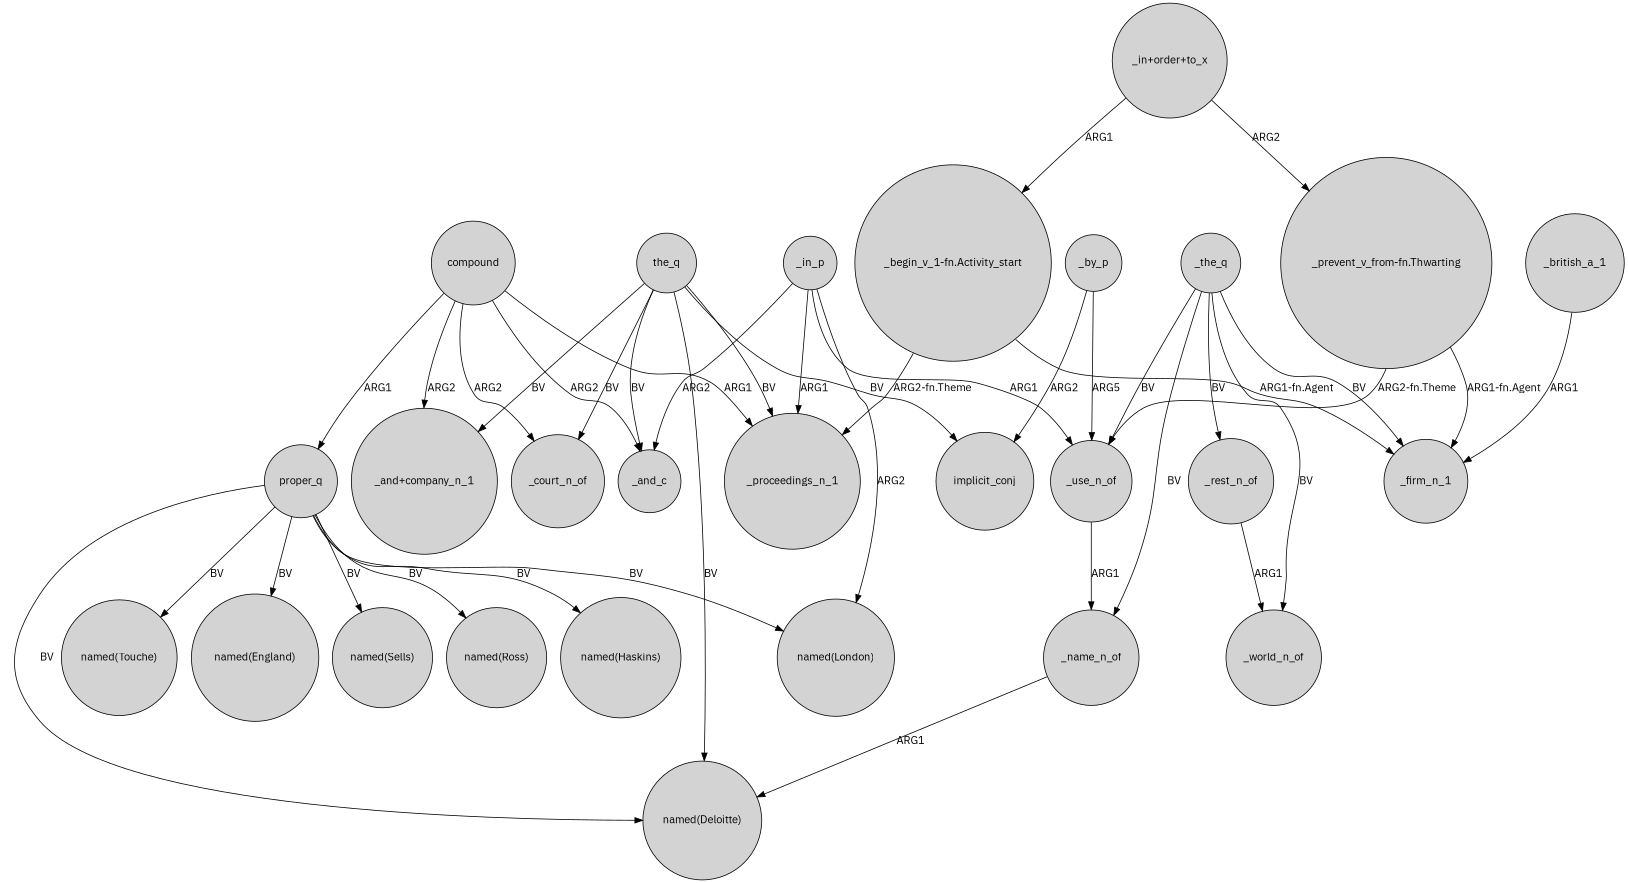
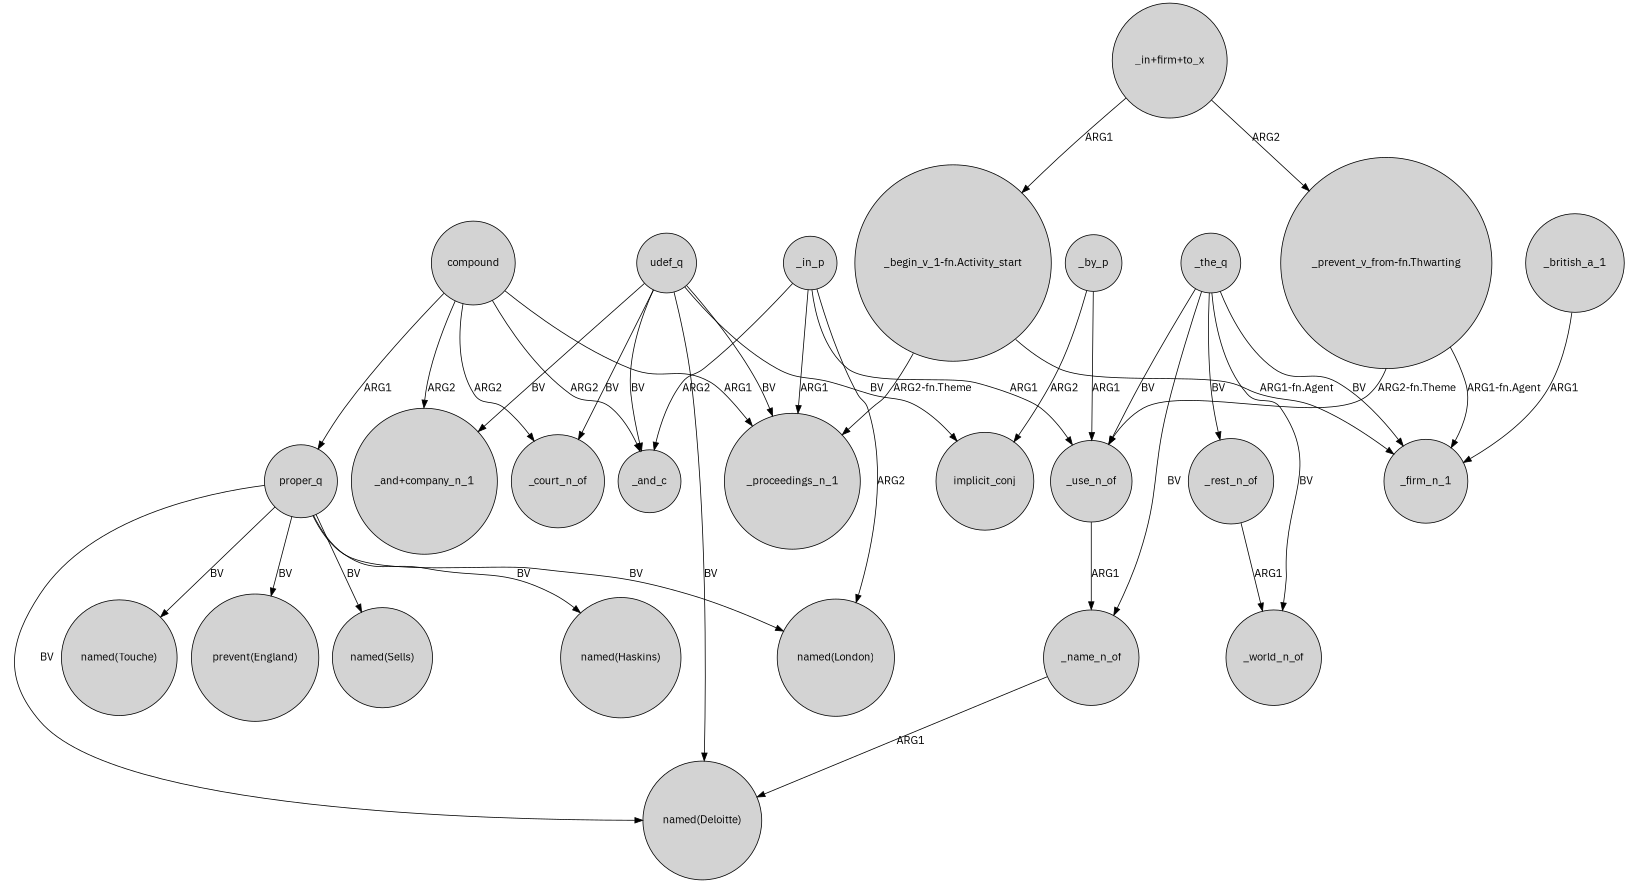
node "_in+order+to_x": label "_in+order+to_x" -> "_in+firm+to_x"
node "the_q": label "the_q" -> "udef_q"
edge "_by_p" -> "_use_n_of": label "ARG5" -> "ARG1"
node "named(England)": label "named(England)" -> "prevent(England)"
node "named(Ross)": removed
